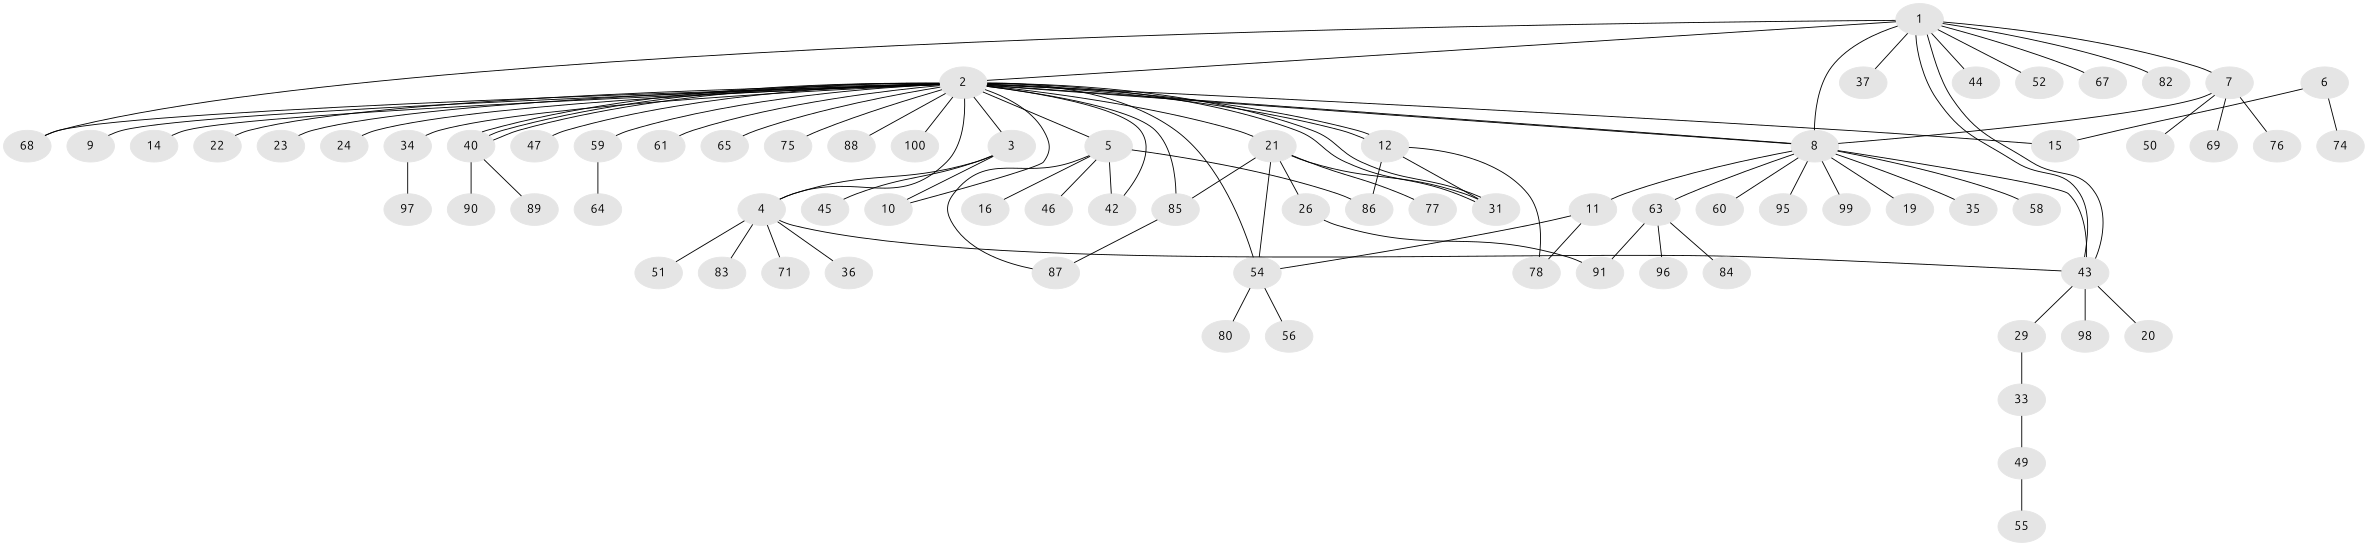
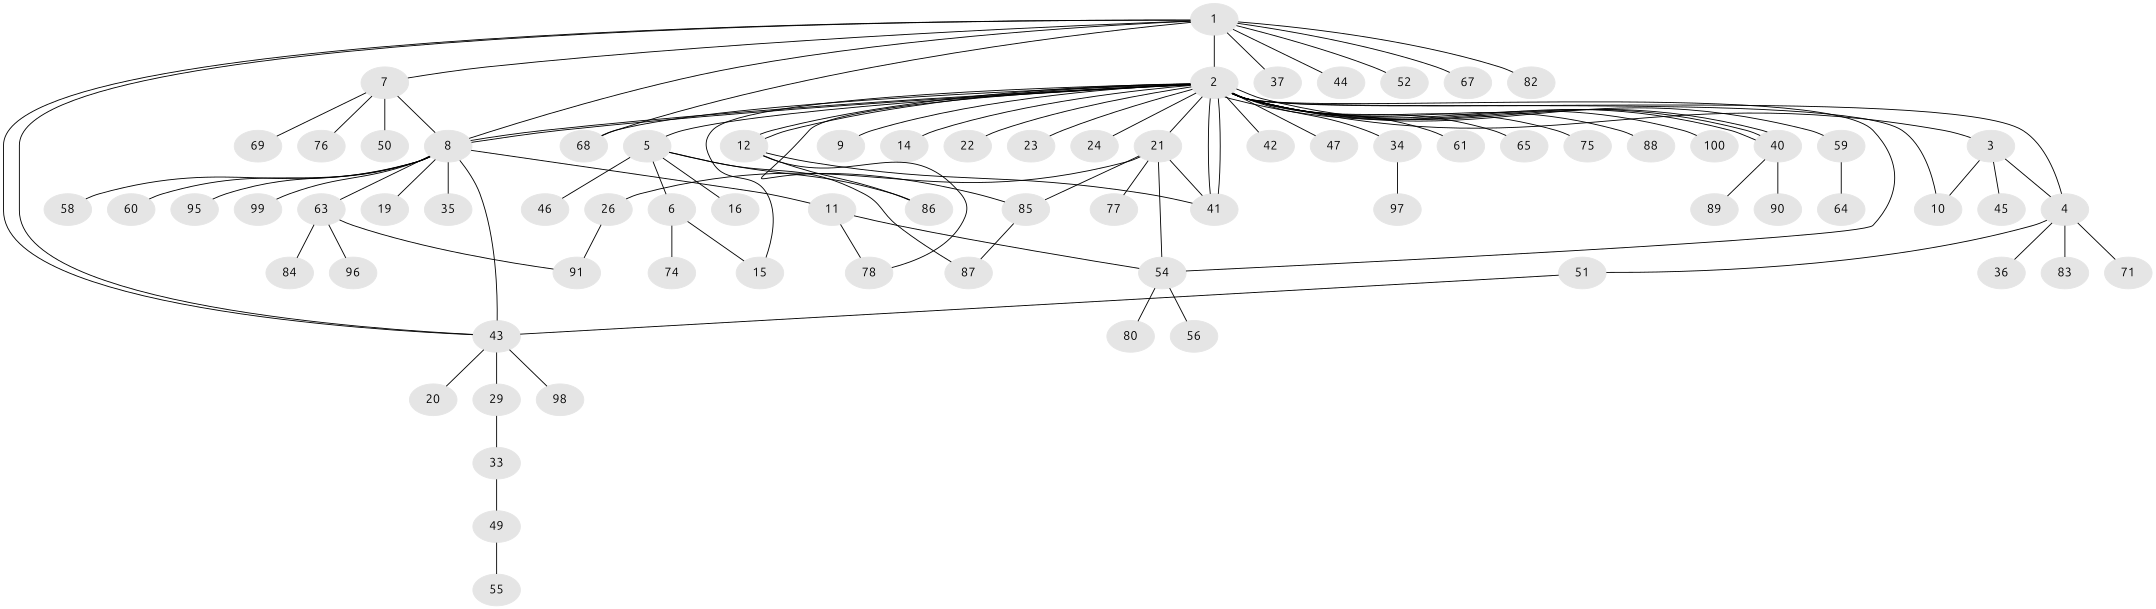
edge "5" -- "42": now "5" -- "6"
node "31": label "31" -> "41"
edge "4" -- "43": now "51" -- "43"
